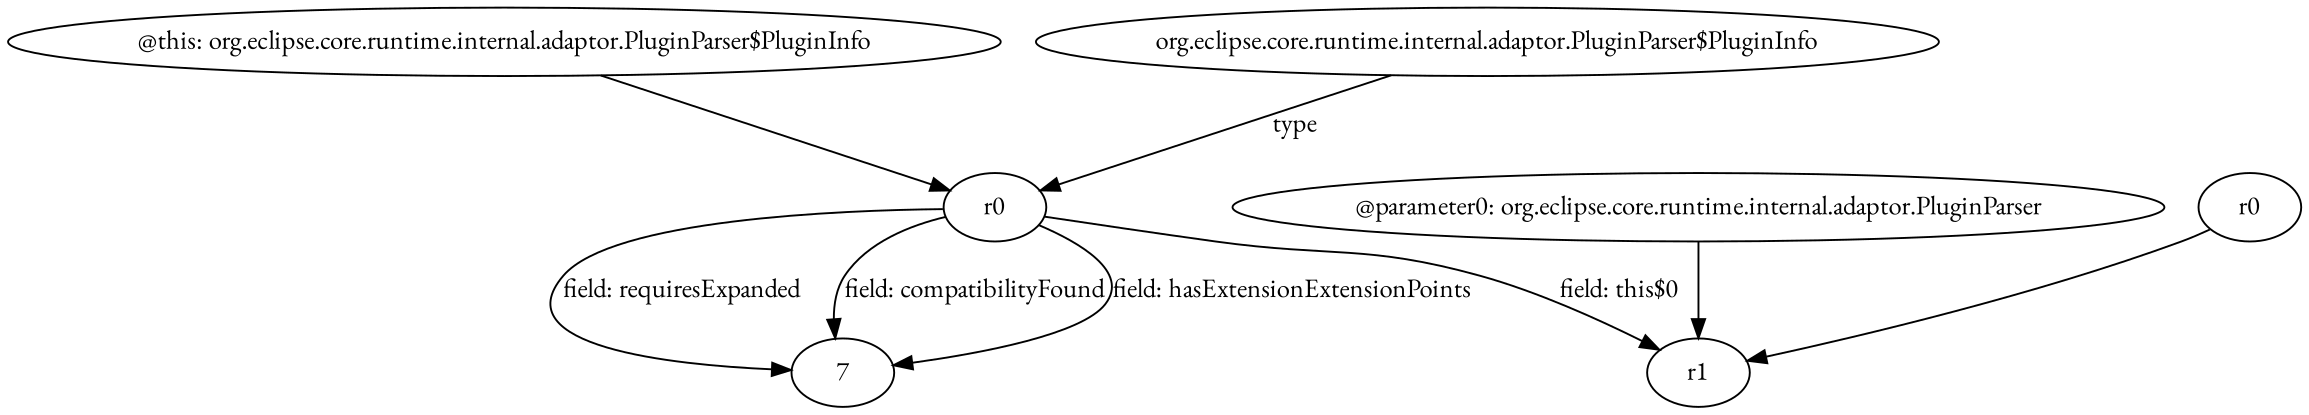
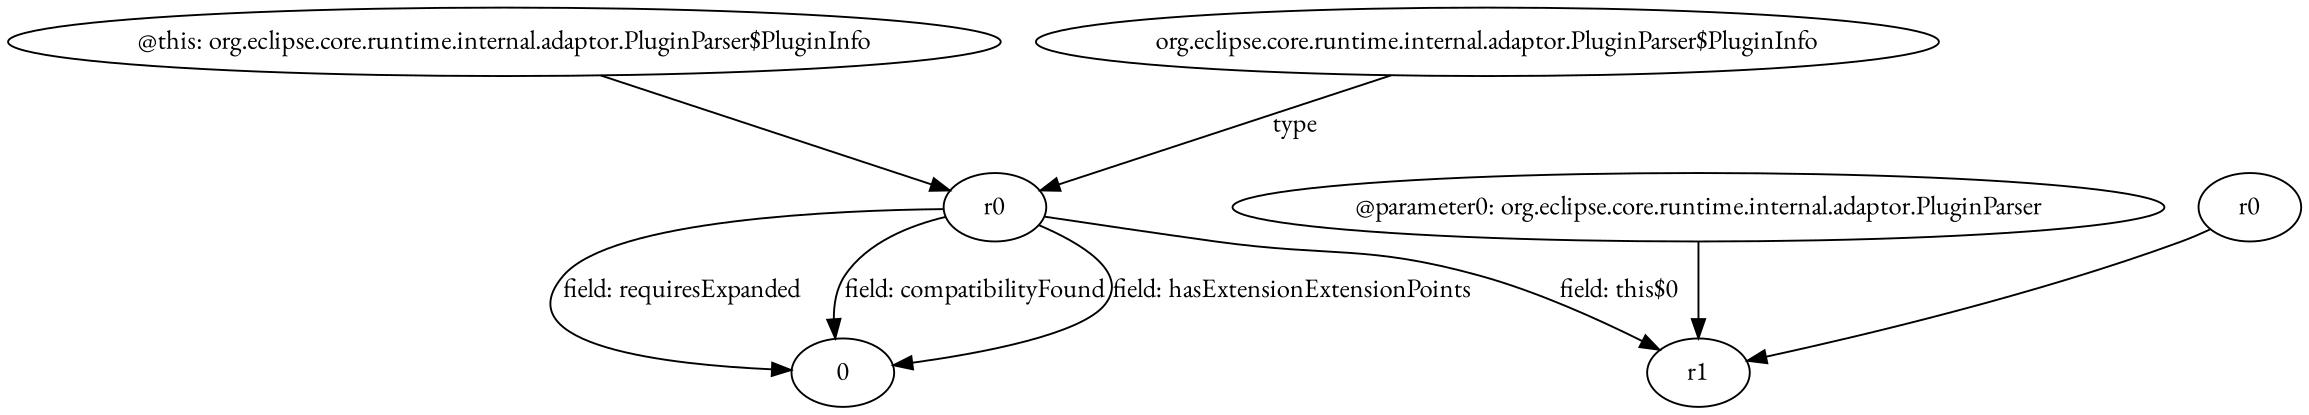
node "7": label "7" -> "0"
